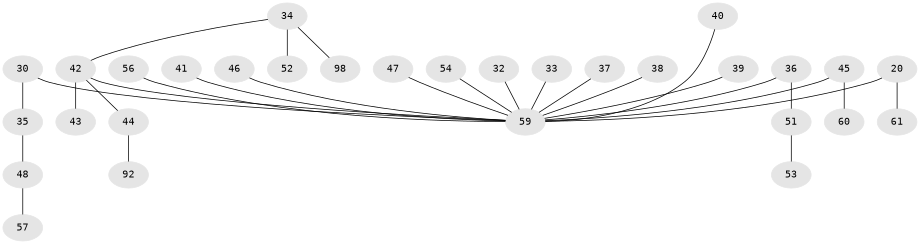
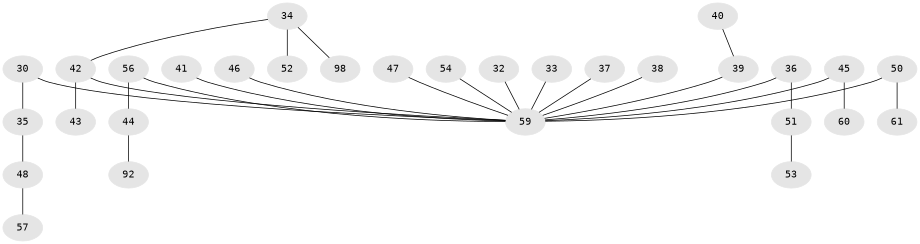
node "20": label "20" -> "50"
edge "40" -- "59": now "40" -- "39"
edge "42" -- "44": now "56" -- "44"
